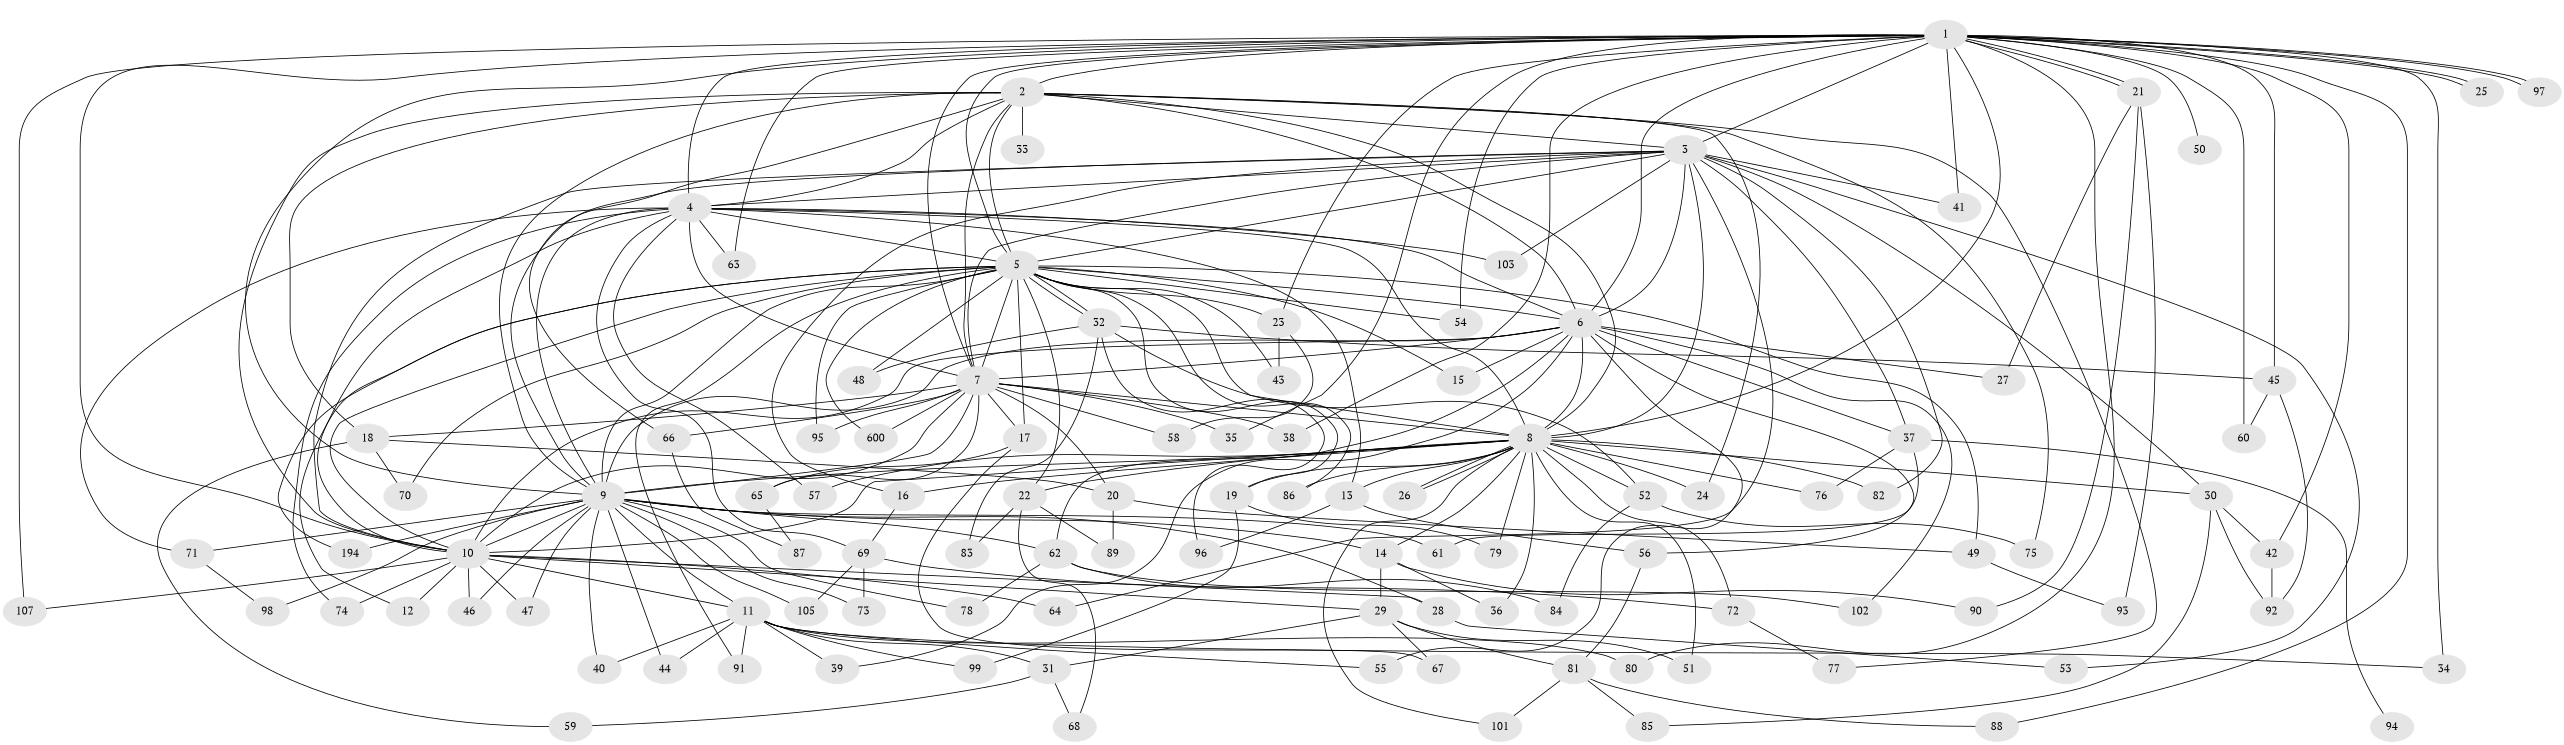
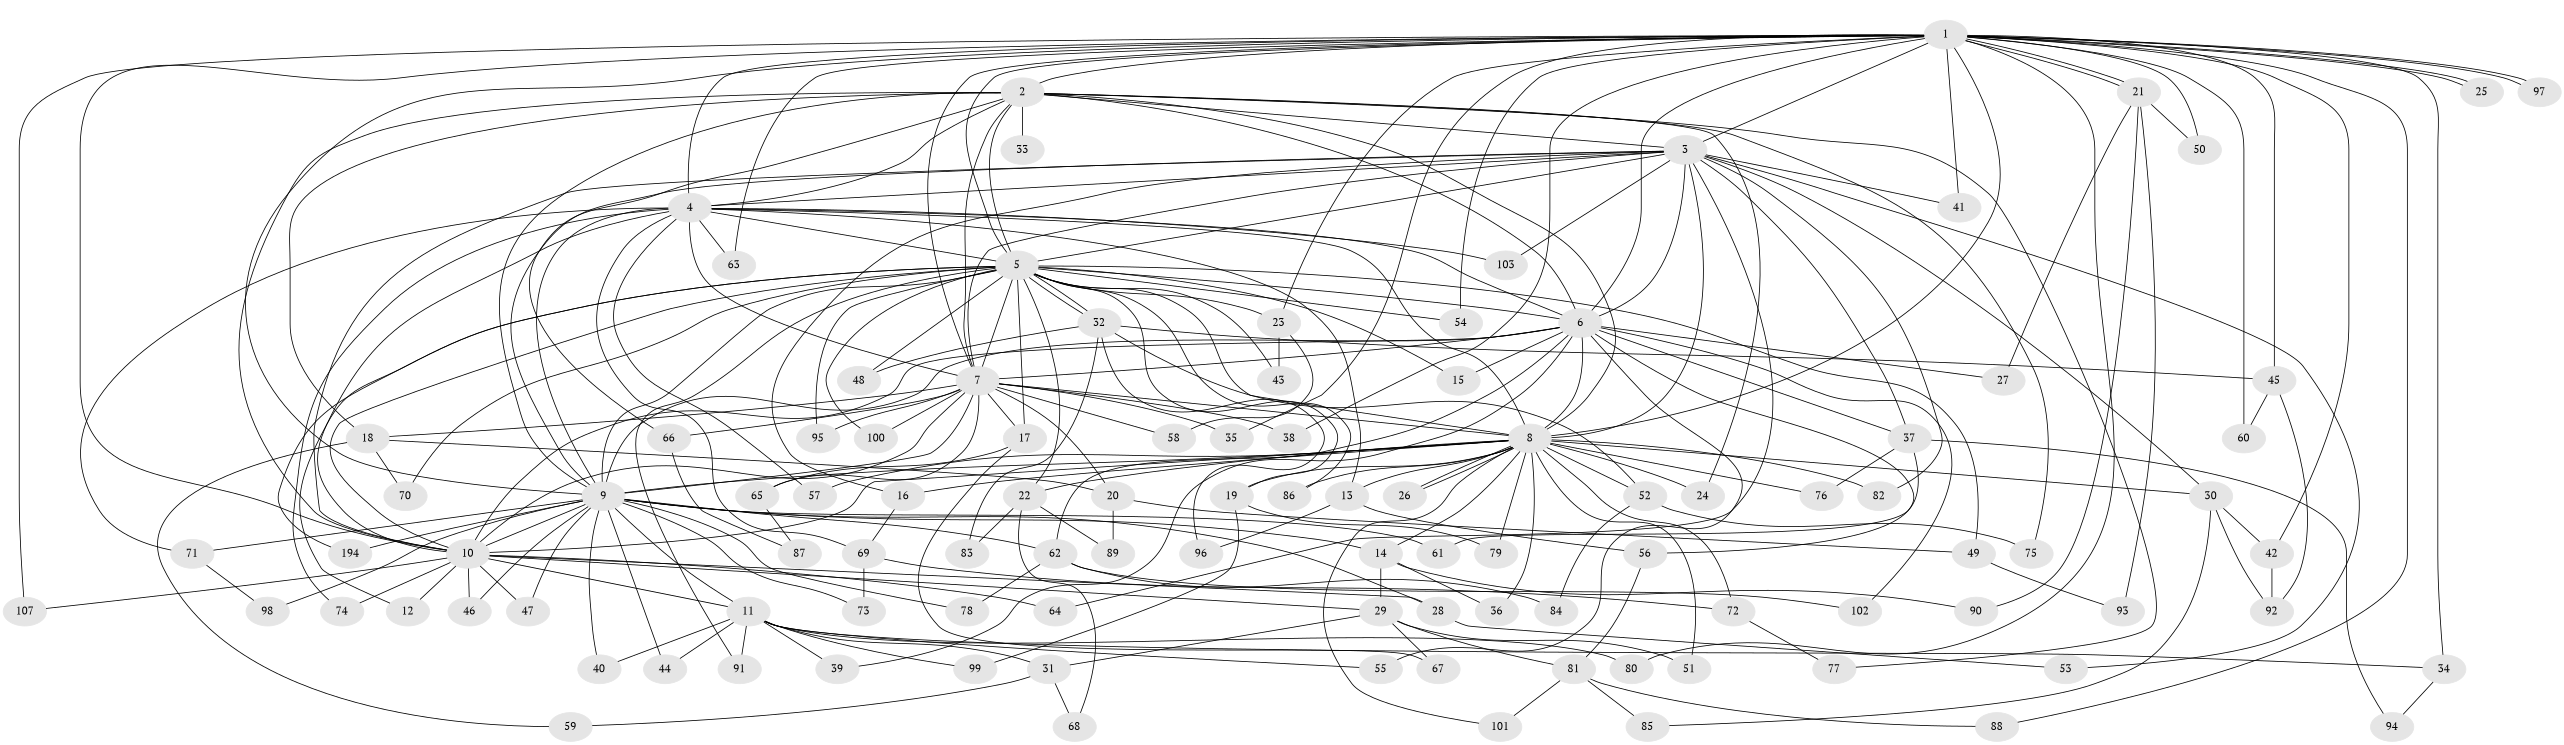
edge "21" -- "50": added
node "600": label "600" -> "100"
node "105": removed
edge "34" -- "94": added
